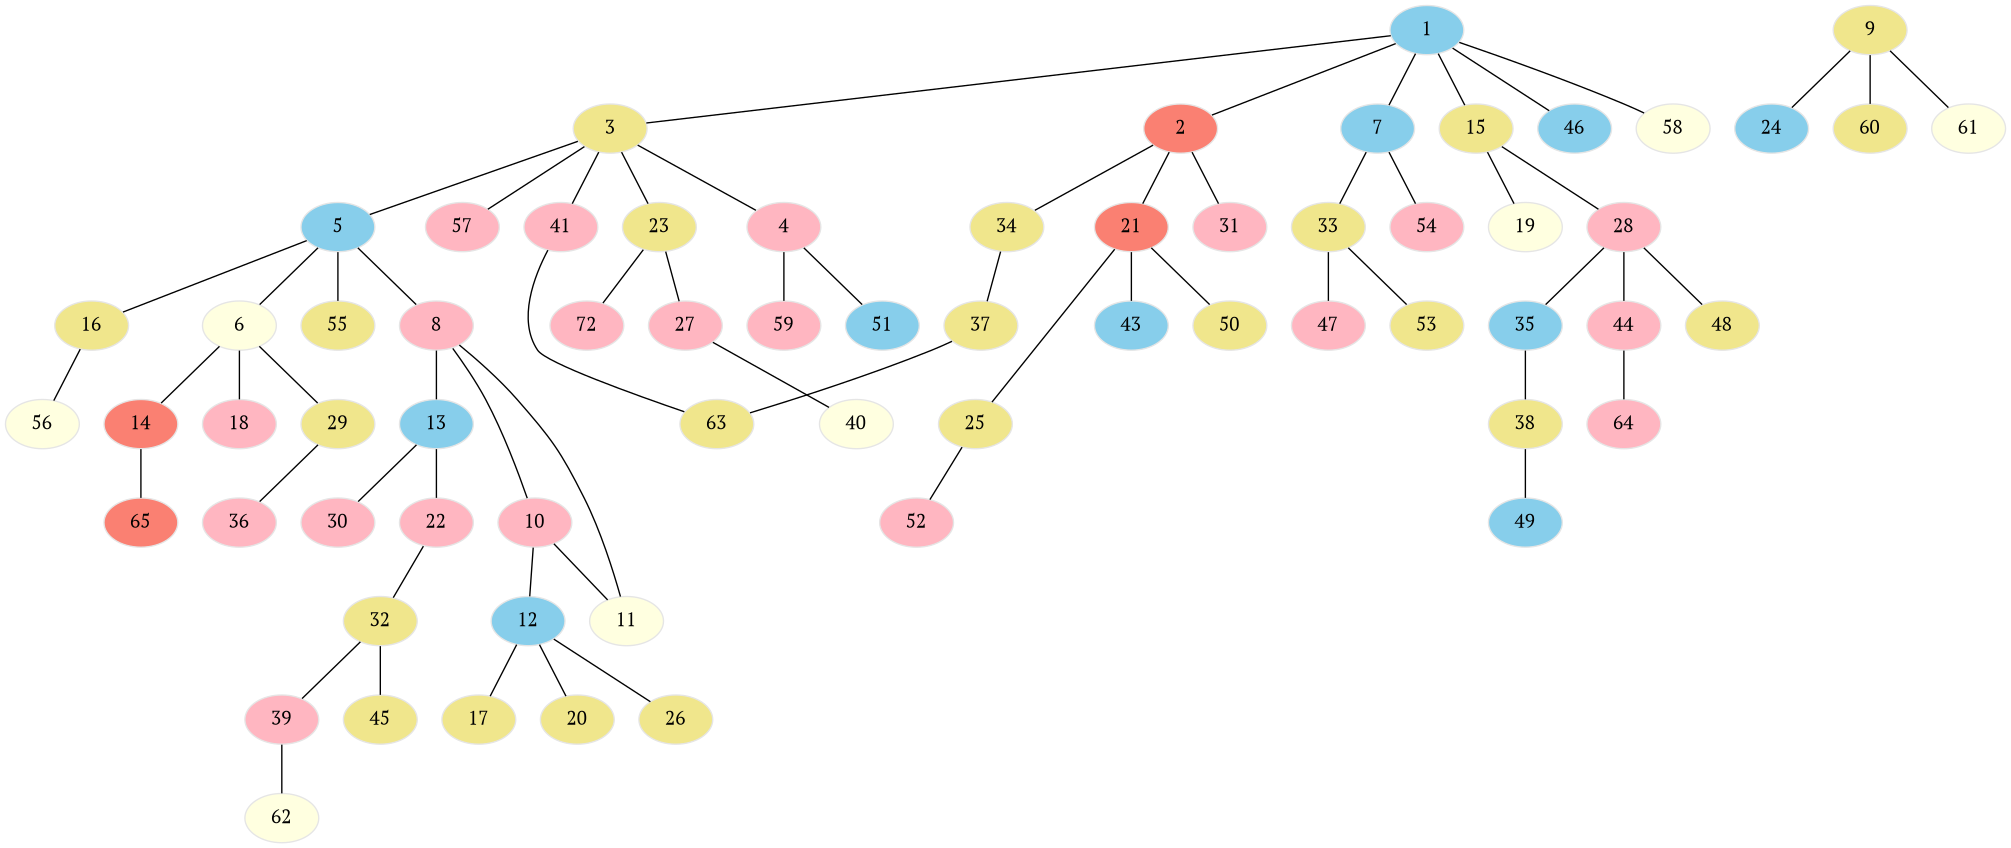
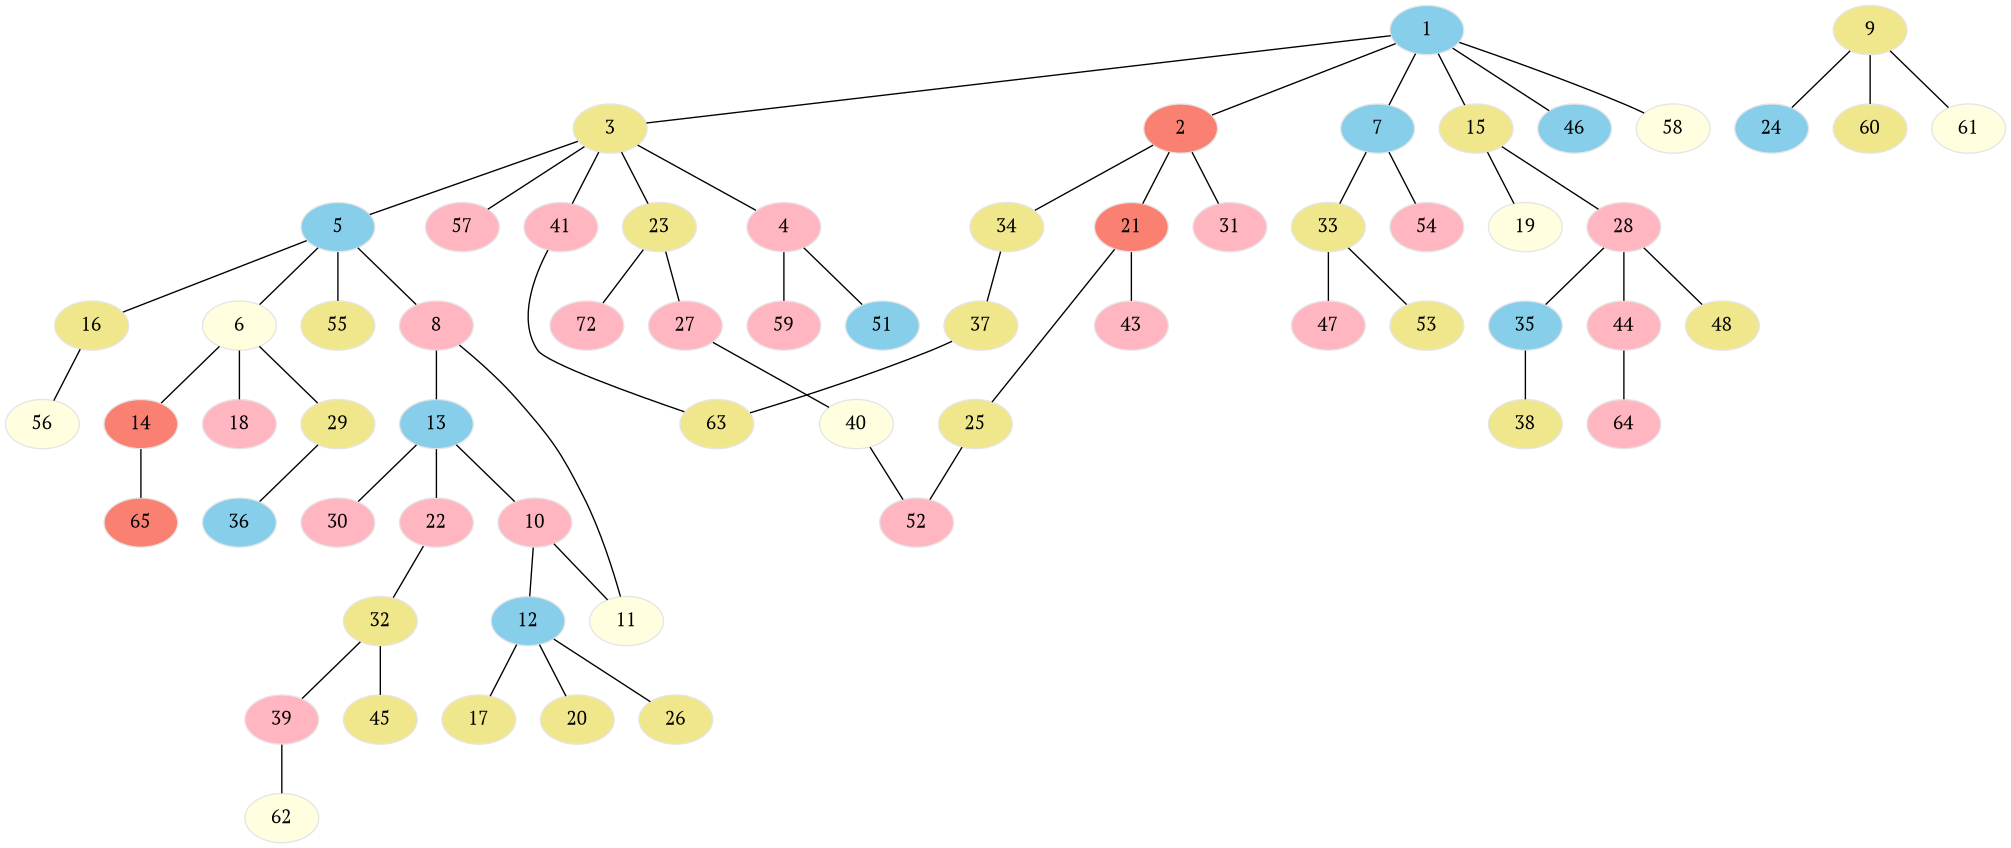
node "43": fillcolor skyblue -> lightpink
node "50": removed
edge "8" -- "10": now "13" -- "10"
edge "40" -- "52": added
node "36": fillcolor lightpink -> skyblue
node "49": removed
